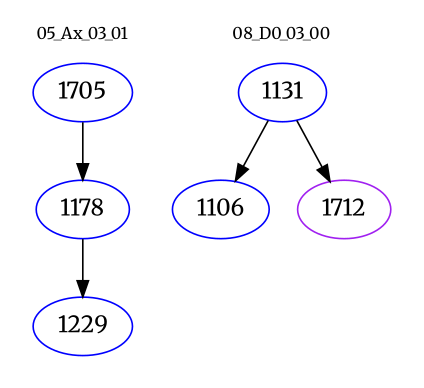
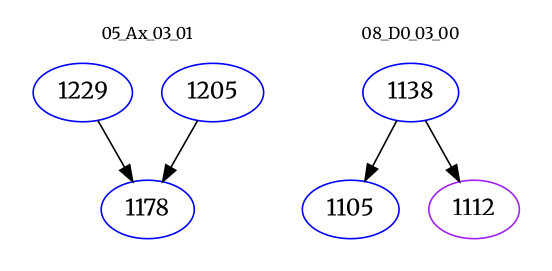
node "1705": label "1705" -> "1205"
node "1131": label "1131" -> "1138"
node "1106": label "1106" -> "1105"
node "1712": label "1712" -> "1112"
edge "1178" -> "1229": reversed
